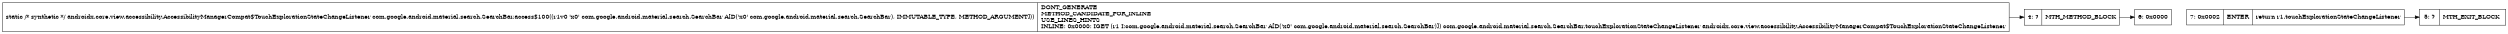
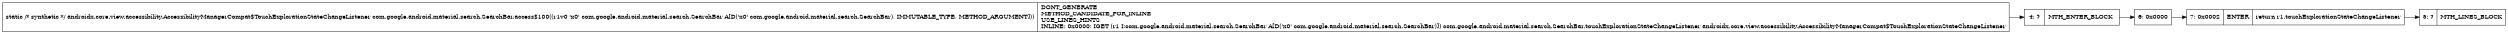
node "4: ?": text "MTH_METHOD_BLOCK" -> "MTH_ENTER_BLOCK"
edge "6: 0x0000" -> "7: 0x0002": added
node "5: ?": text "MTH_EXIT_BLOCK" -> "MTH_LINES_BLOCK"
